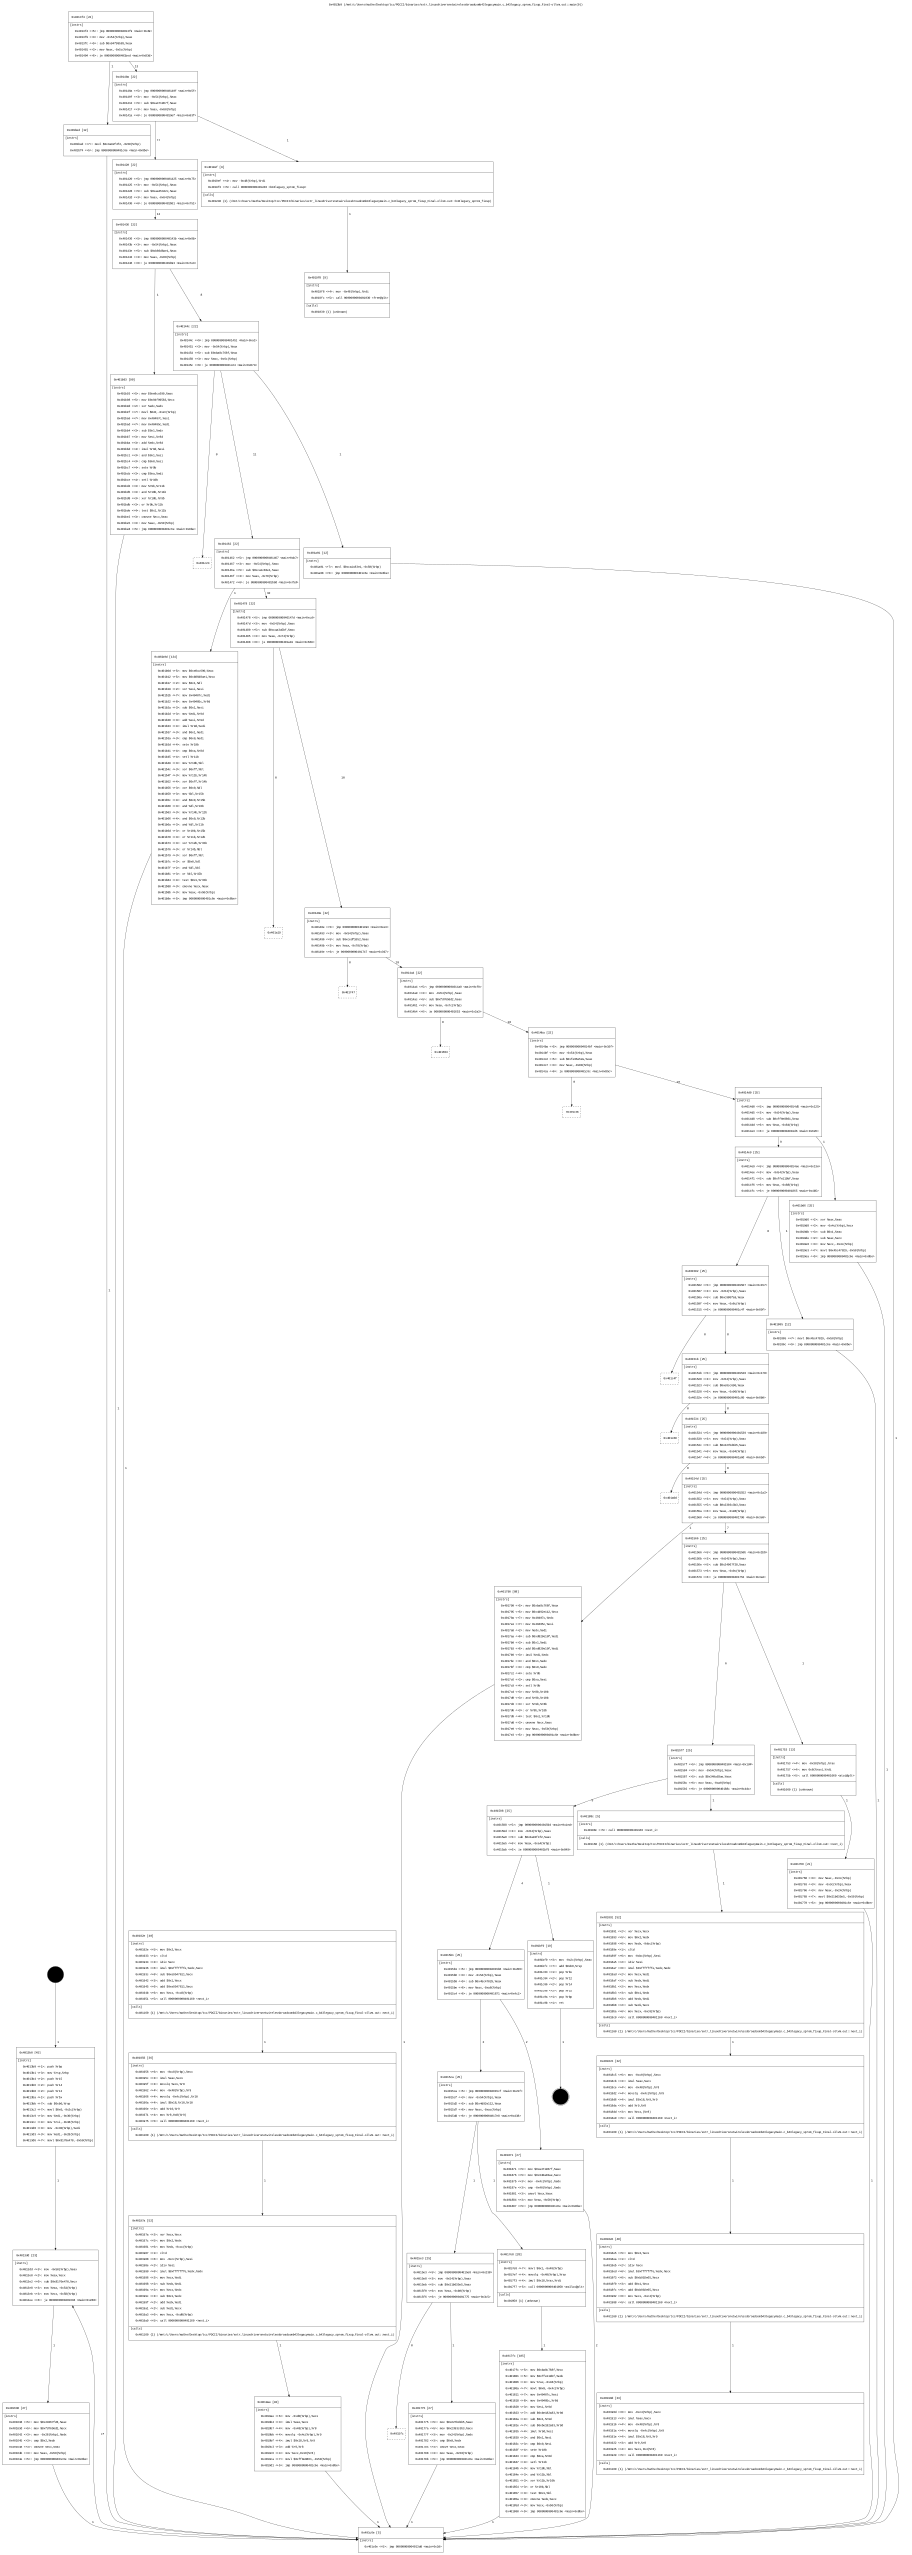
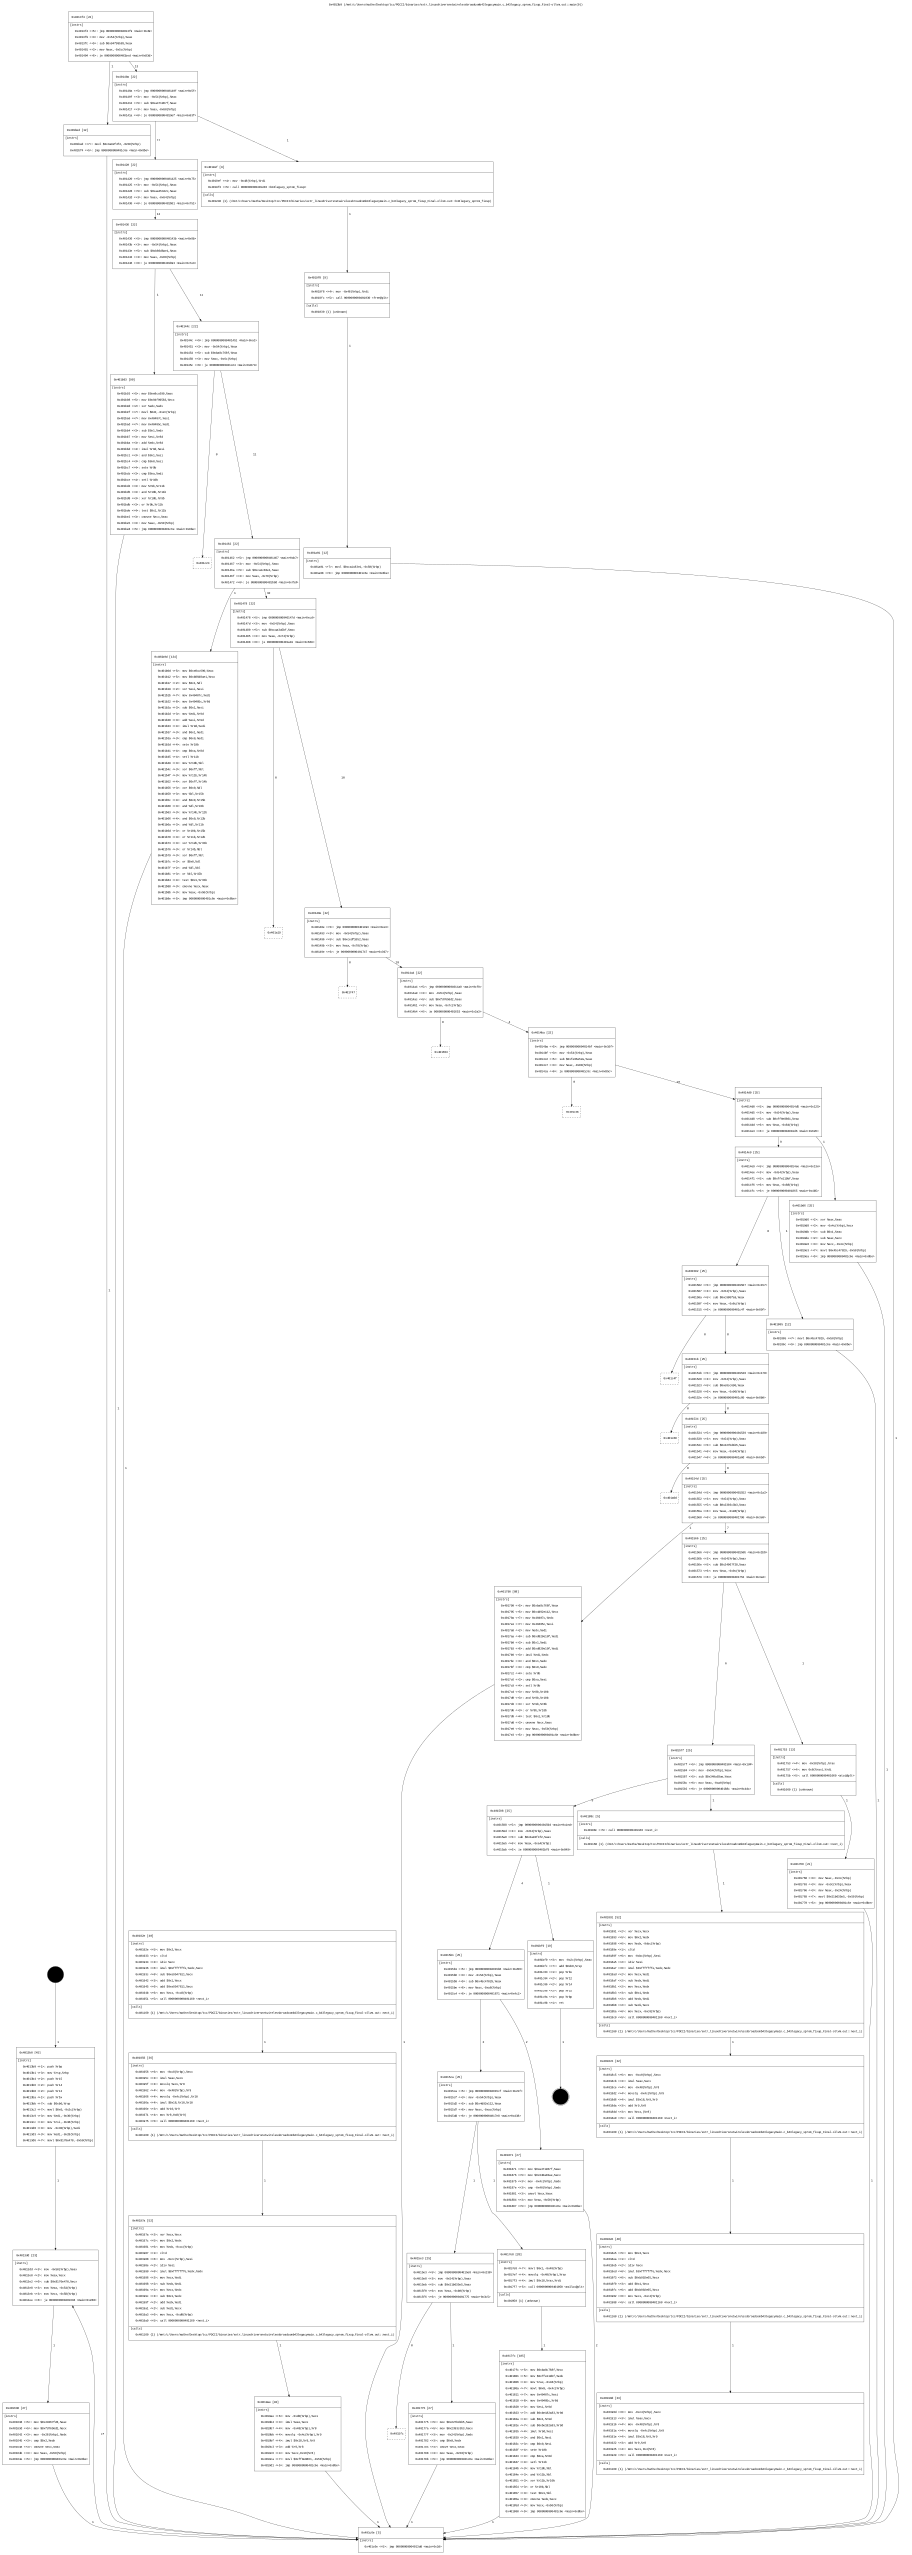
edge "0x401436 [22]" -> "0x40144c [22]": label " 8" -> " 11"
edge "0x40144c [22]" -> "0x401a01 [12]": now "0x4019f8 [9]" -> "0x401a01 [12]"
edge "0x4014a4 [22]" -> "0x4014ba [22]": label " 10" -> " 4"
